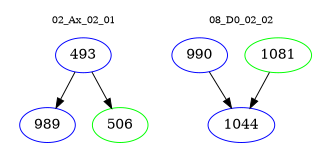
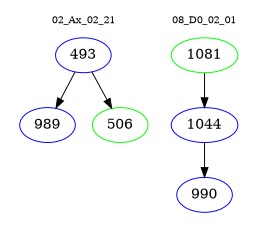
cluster "02_Ax_02_01": label "02_Ax_02_01" -> "02_Ax_02_21"
cluster "08_D0_02_02": label "08_D0_02_02" -> "08_D0_02_01"
edge "990" -> "1044": reversed
